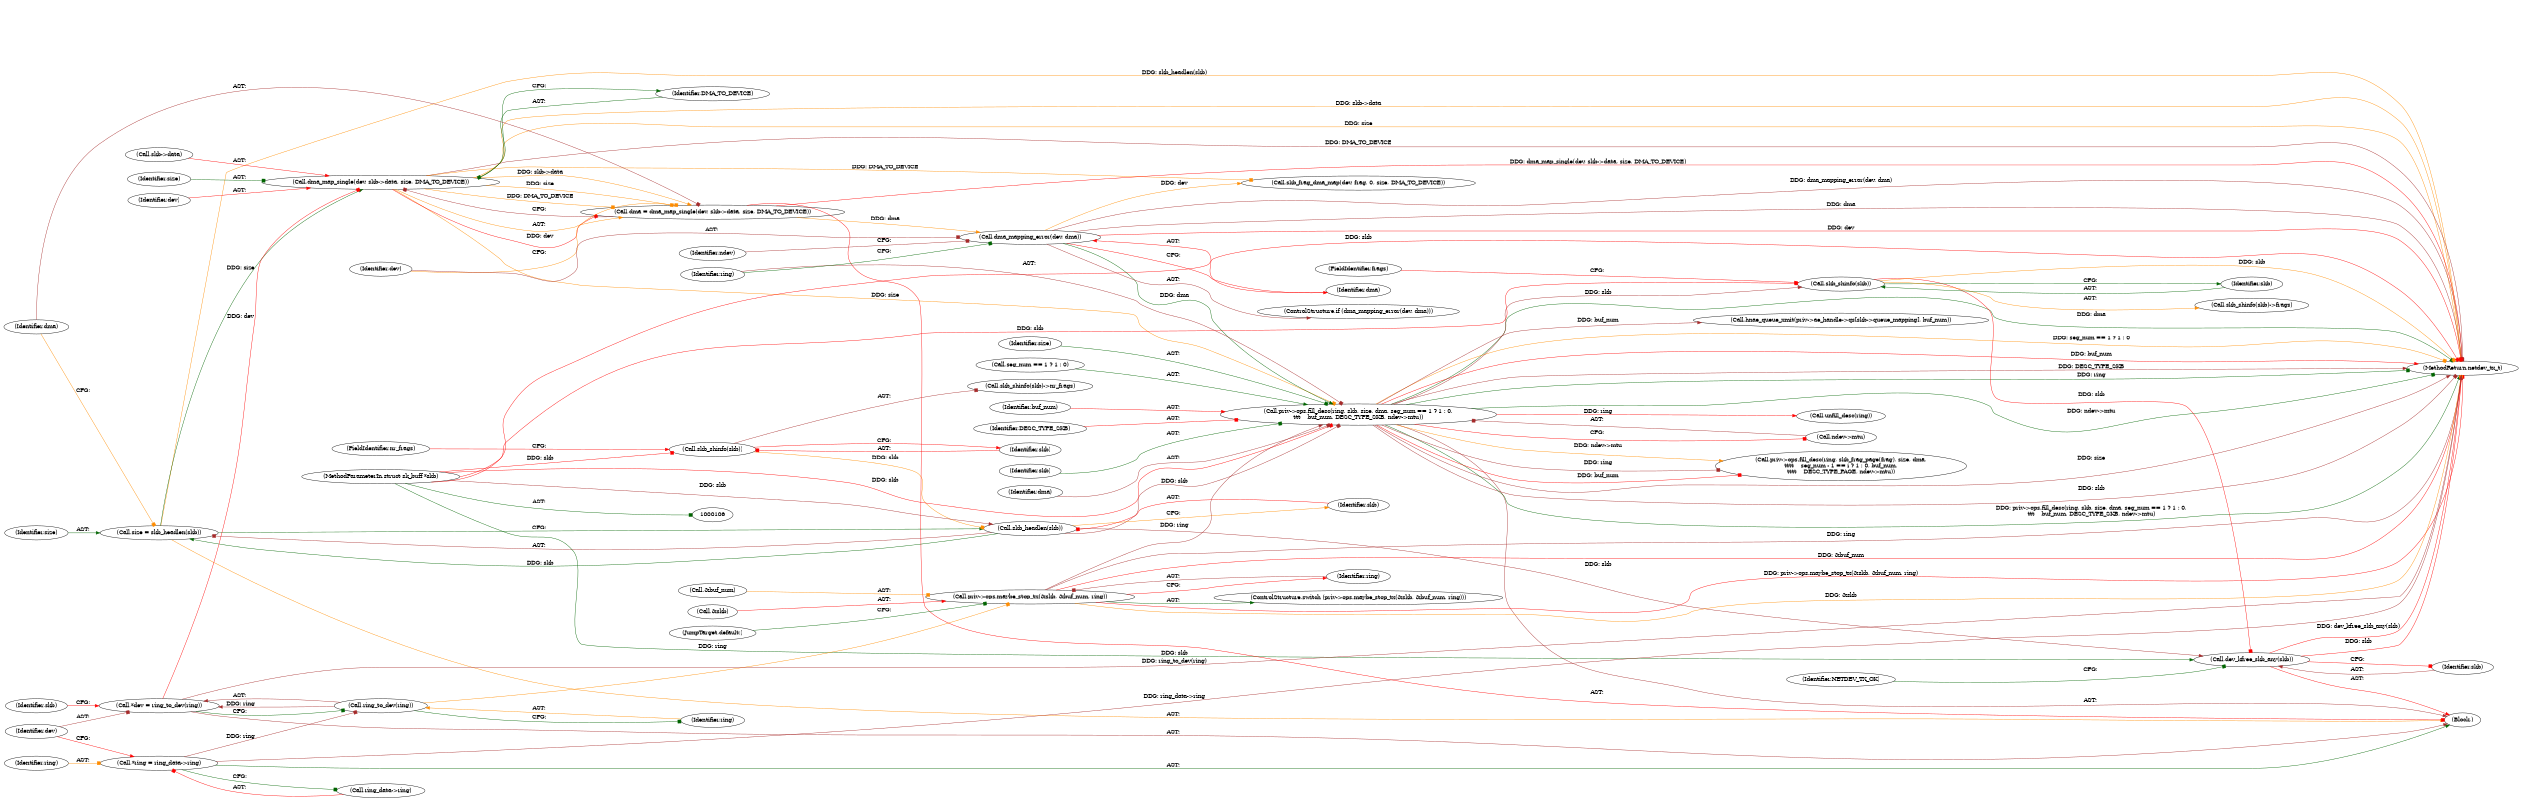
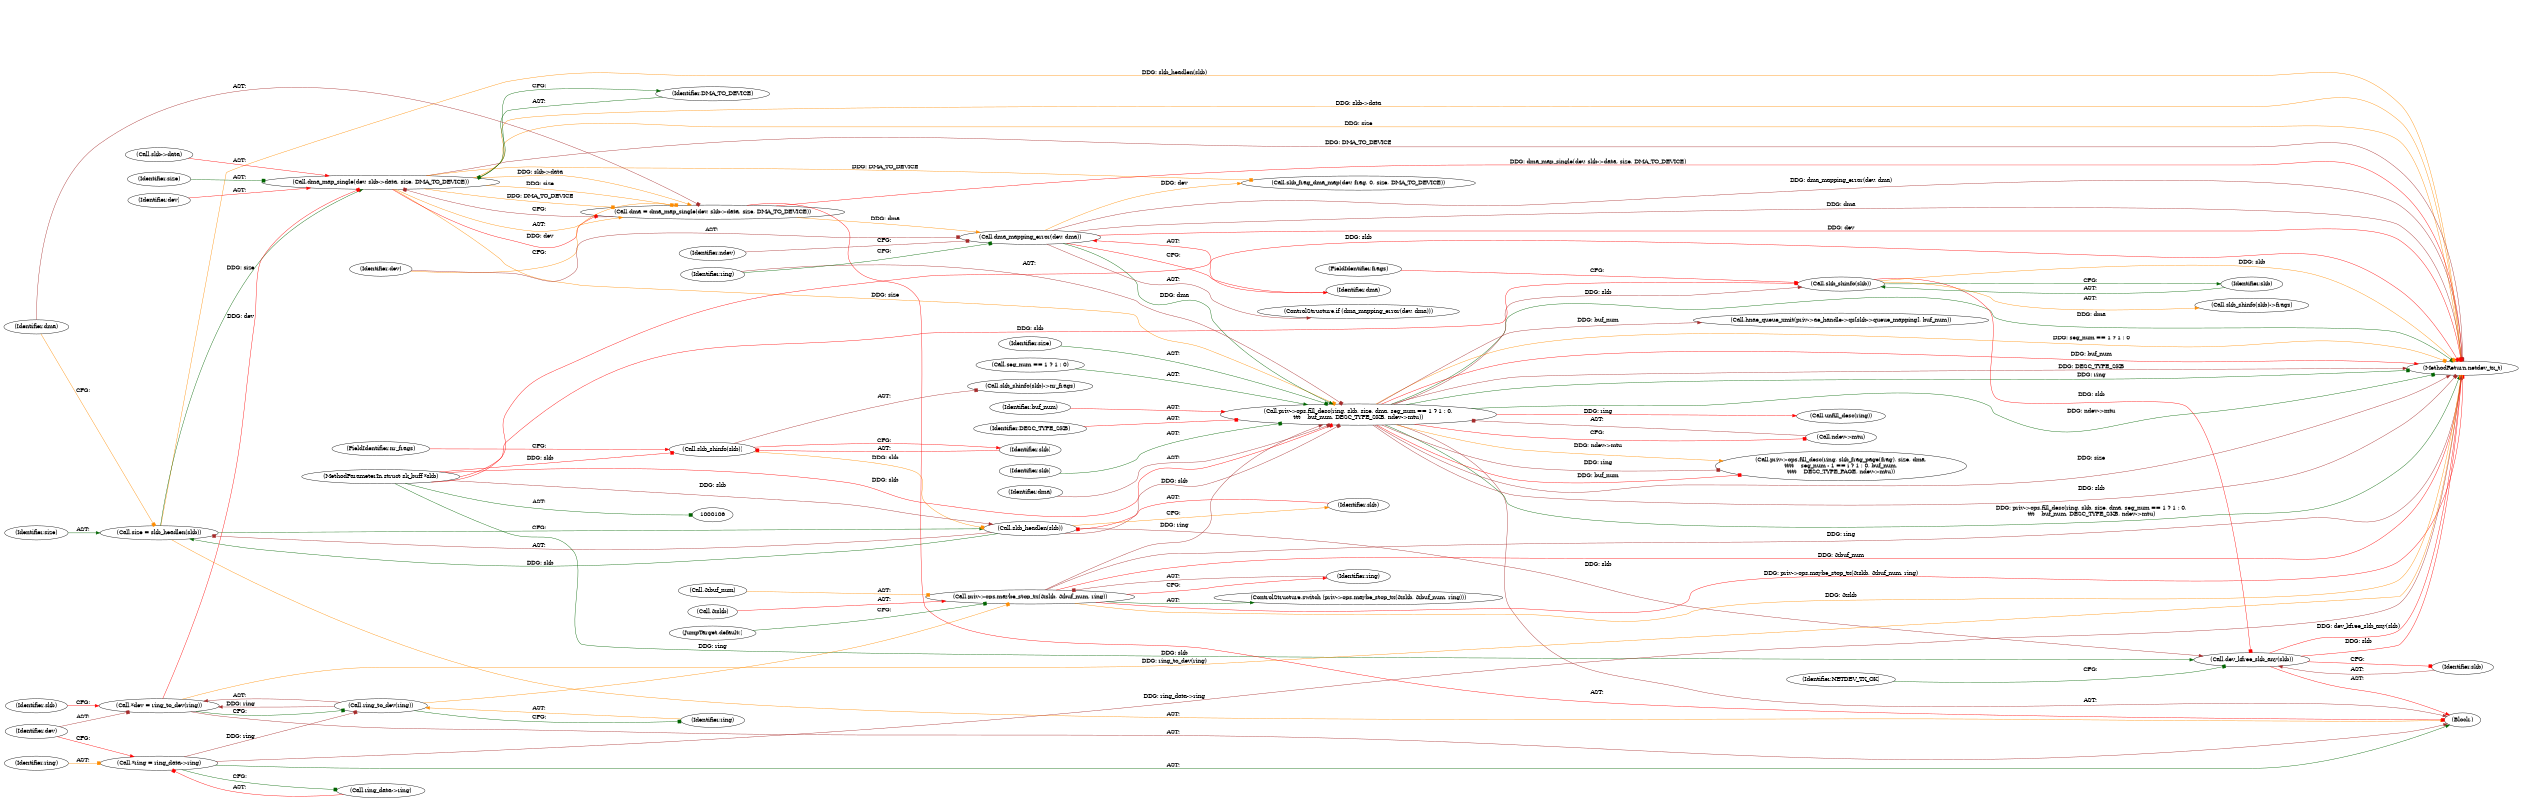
edge "(Call,*dev = ring_to_dev(ring))" -> "(MethodReturn,netdev_tx_t)": color brown -> darkorange
